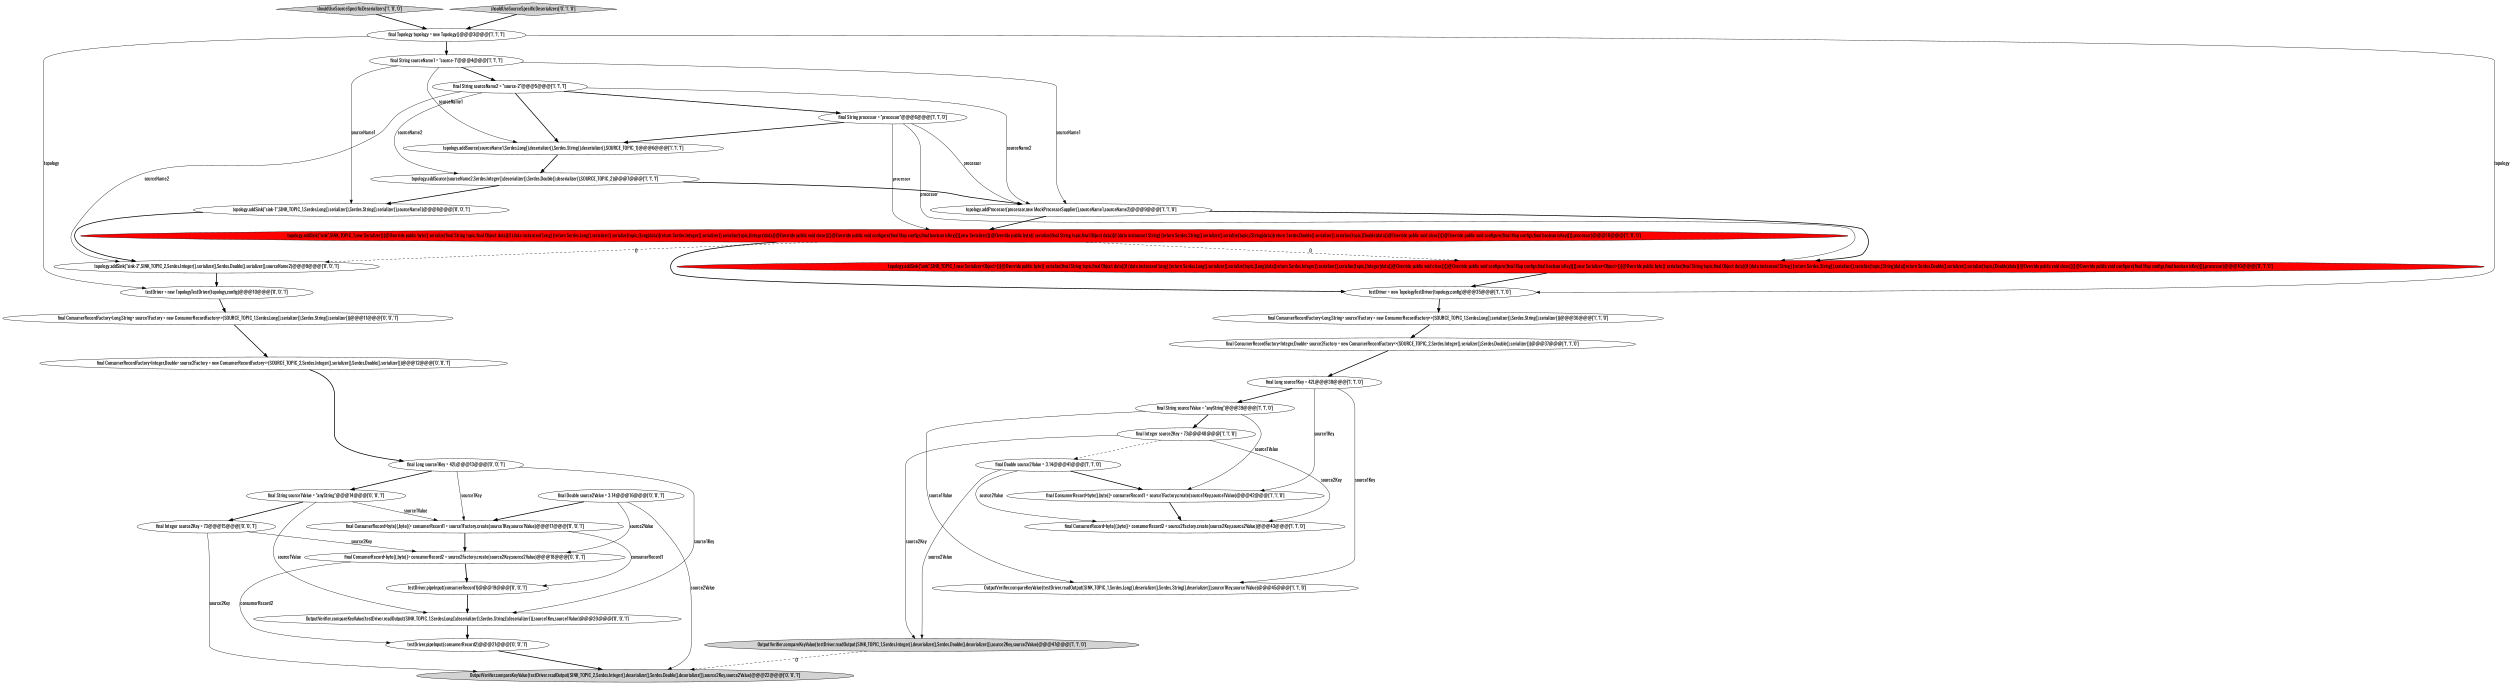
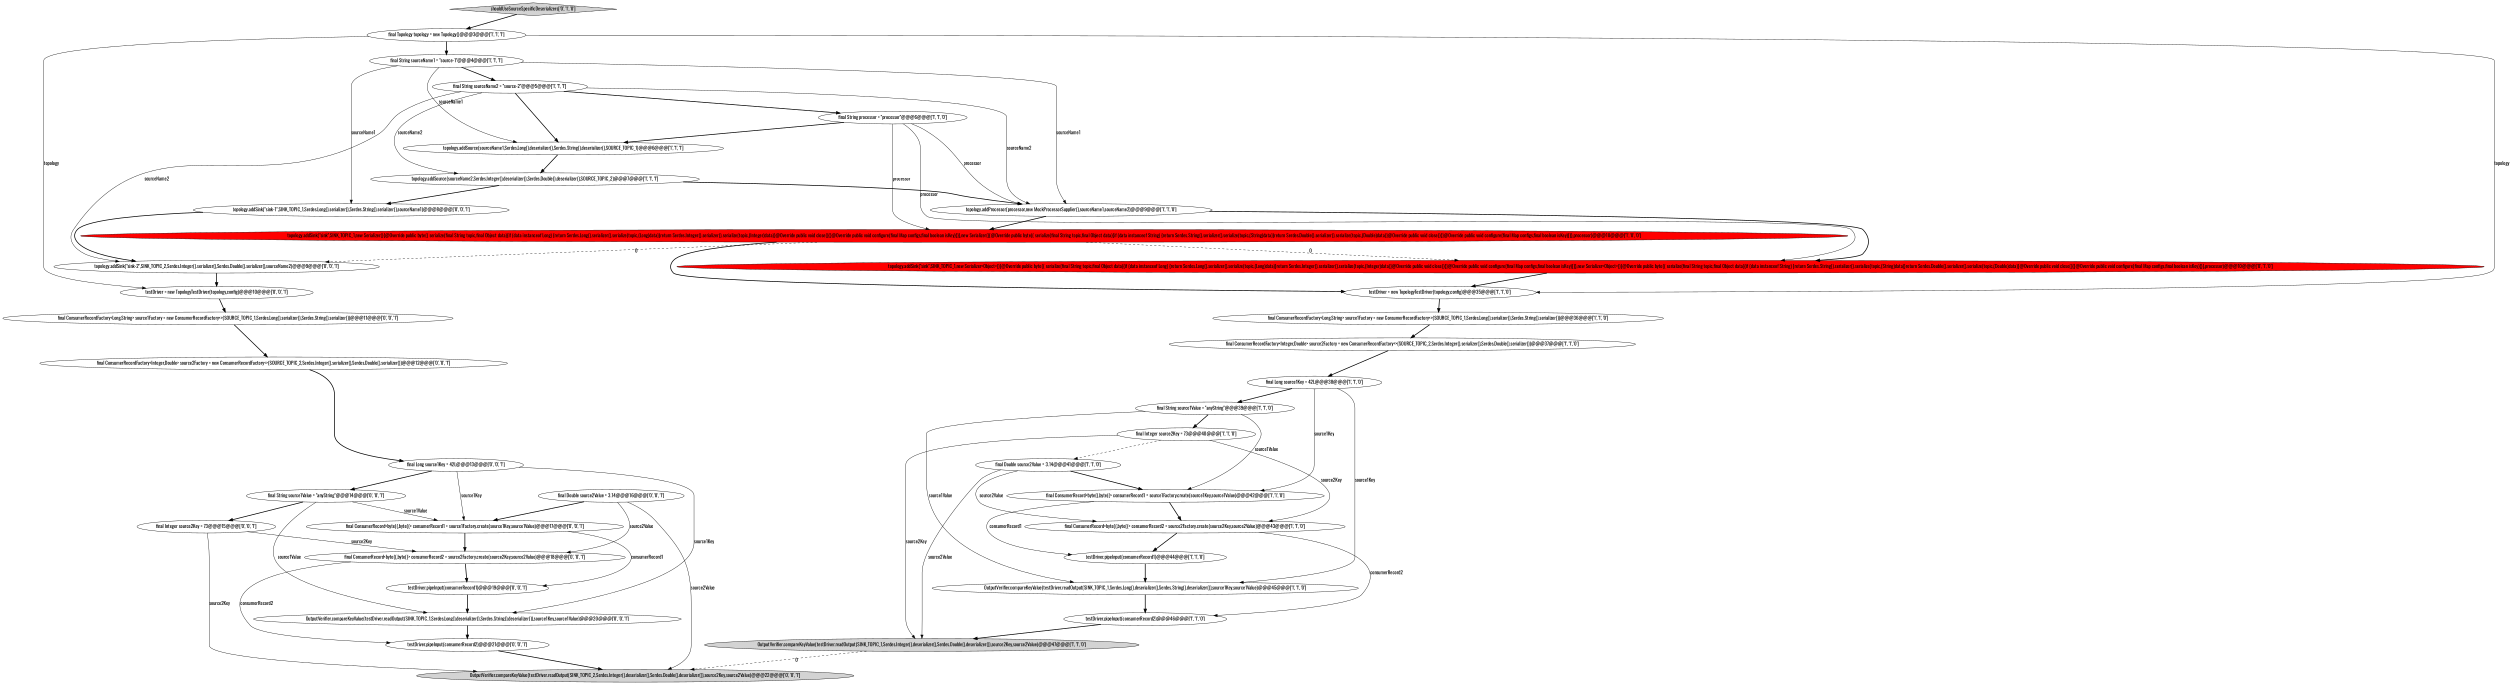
node "shouldUseSourceSpecificDeserializers['1', '0', '0']": removed
node "testDriver.pipeInput(consumerRecord1)@@@44@@@['1', '1', '0']": added
node "testDriver.pipeInput(consumerRecord2)@@@46@@@['1', '1', '0']": added
